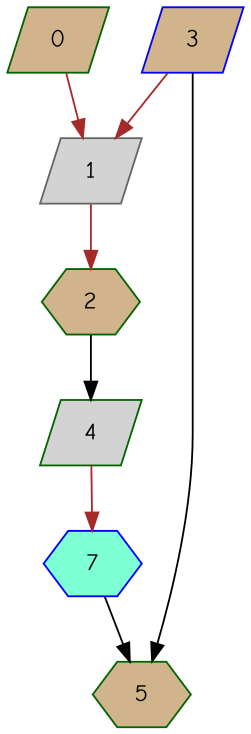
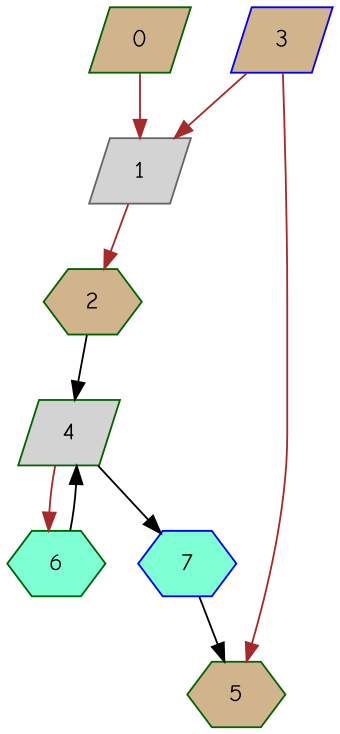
edge "3" -> "5": color black -> brown
edge "4" -> "7": color brown -> black
node "6": added
